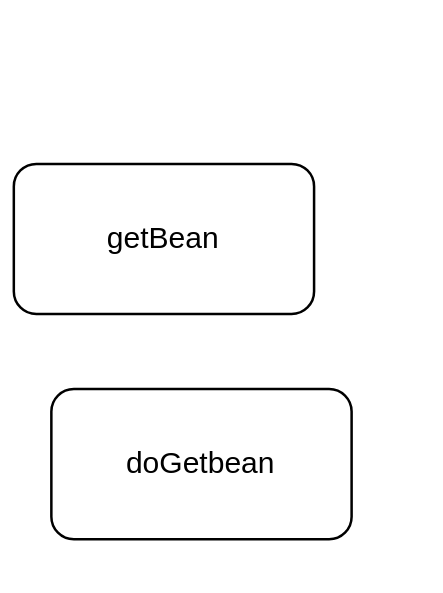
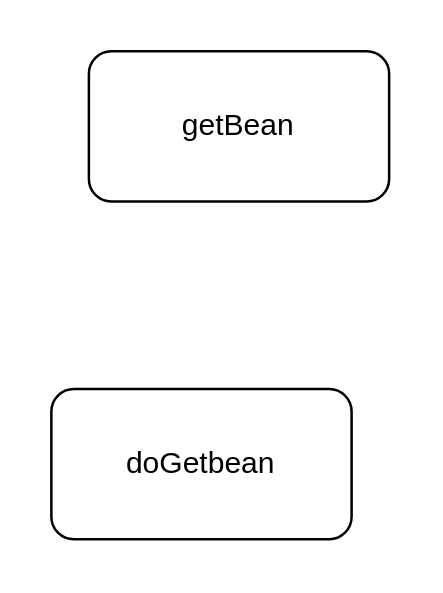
node "getBean": moved (164, 239) -> (239, 126)
